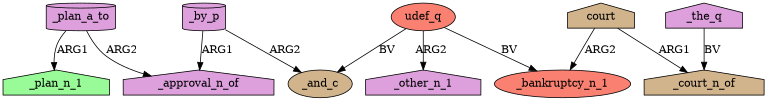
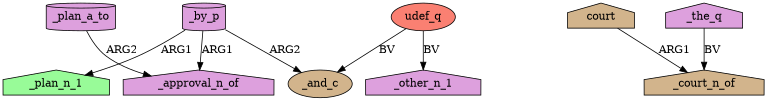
edge "_plan_a_to" -> "_plan_n_1": now "_by_p" -> "_plan_n_1"
edge "udef_q" -> "_other_n_1": label "ARG2" -> "BV"
node "_bankruptcy_n_1": removed
